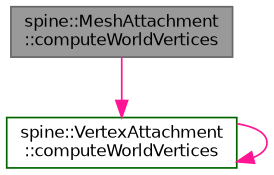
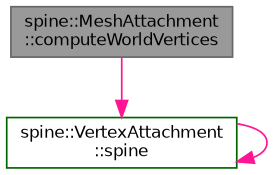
node "spine::VertexAttachment ::computeWorldVertices": label "spine::VertexAttachment ::computeWorldVertices" -> "spine::VertexAttachment ::spine"
